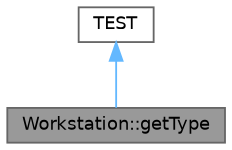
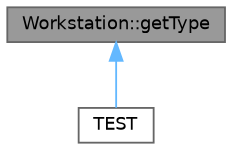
edge "Workstation::getType" -> "TEST": reversed
